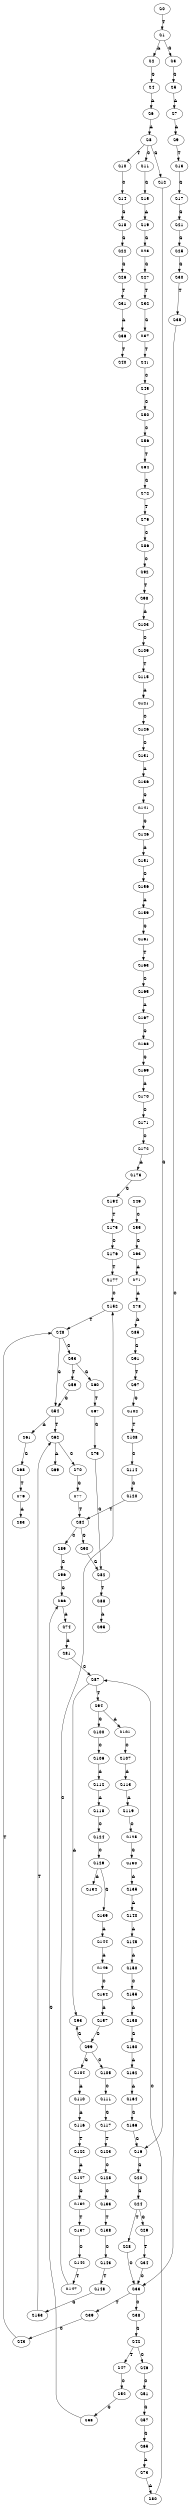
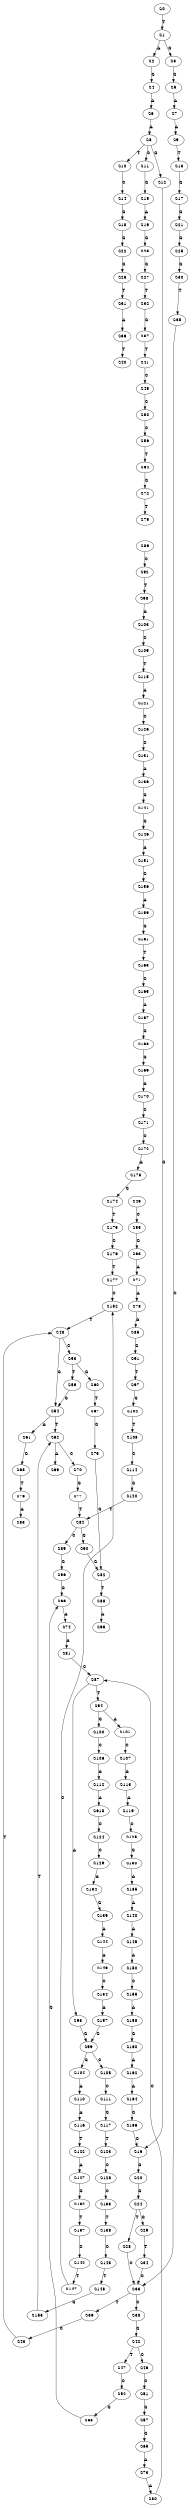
edge "S79" -> "S86": removed, label "C"
node "S194": label "S194" -> "S174"
node "S118": label "S118" -> "S618"
edge "S129" -> "S139": now "S134" -> "S139"
edge "S99" -> "S93": reversed
